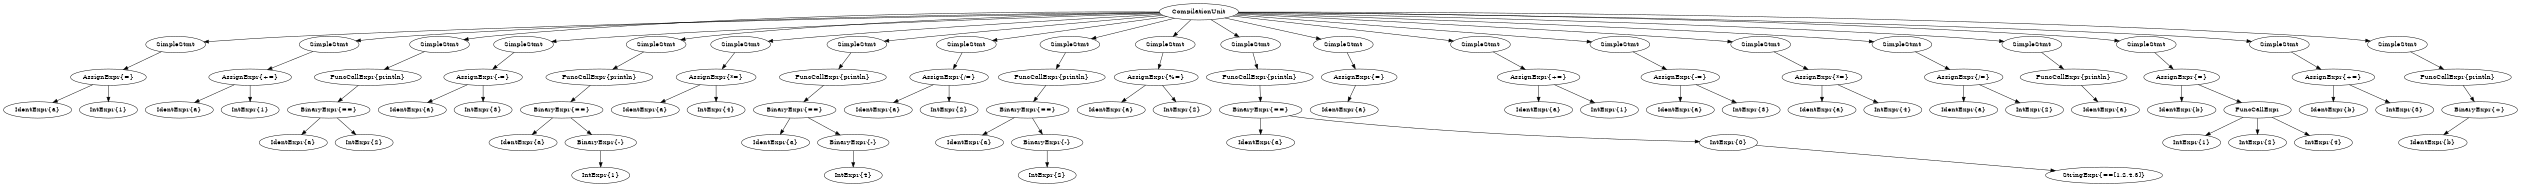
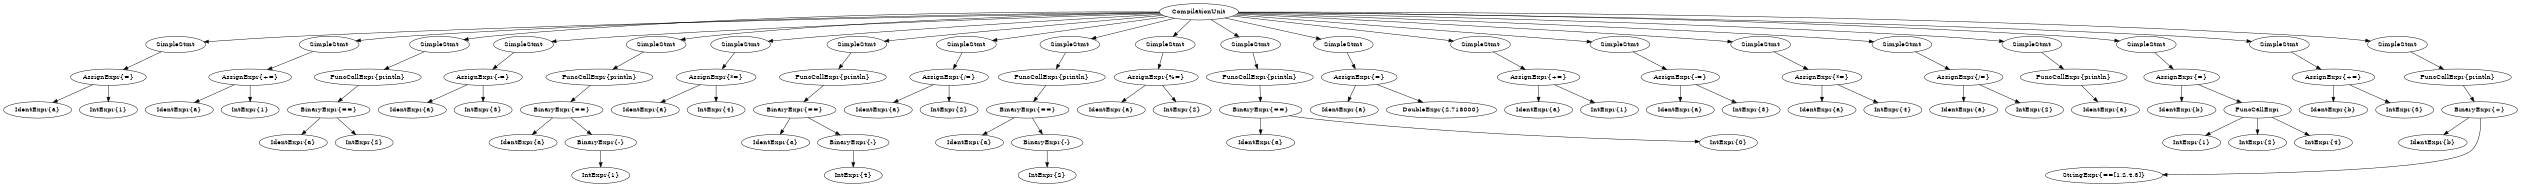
node "DoubleExpr{2.718000}": added
edge "IntExpr{0}" -> "StringExpr{==[1,2,4,3]}": now "BinaryExpr{+}" -> "StringExpr{==[1,2,4,3]}"
